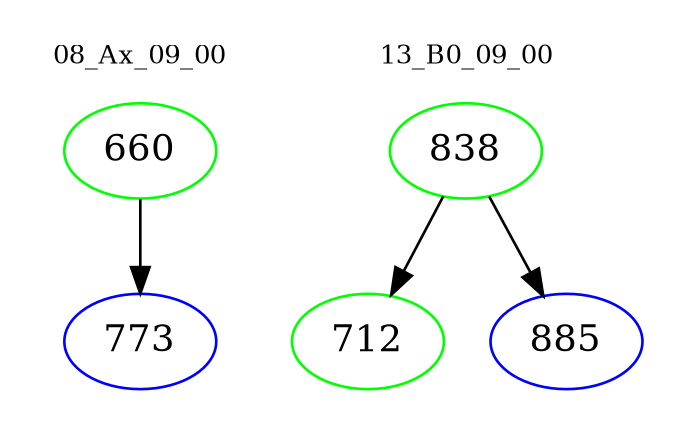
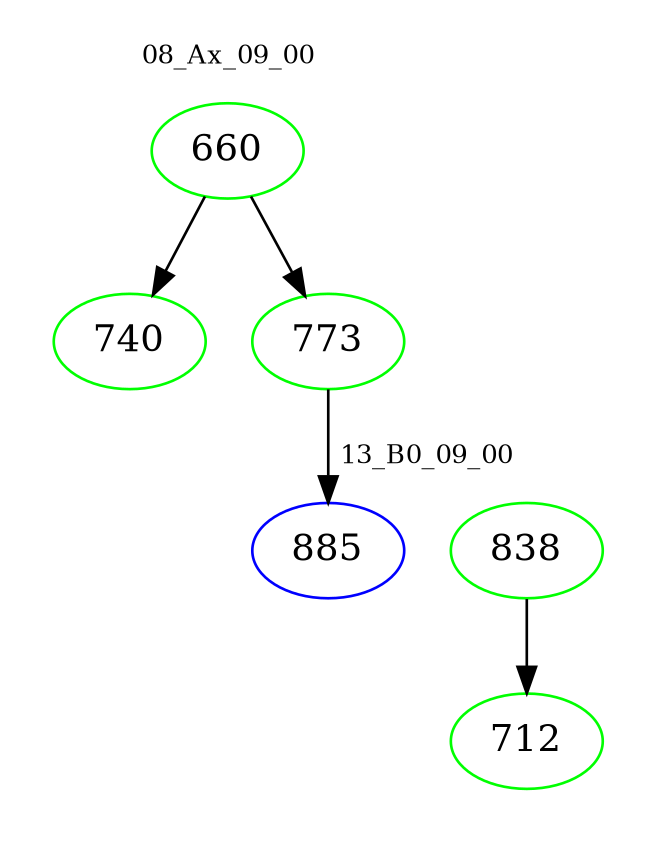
edge "838" -> "885": now "773" -> "885"
node "740": added
node "773": color blue -> green
